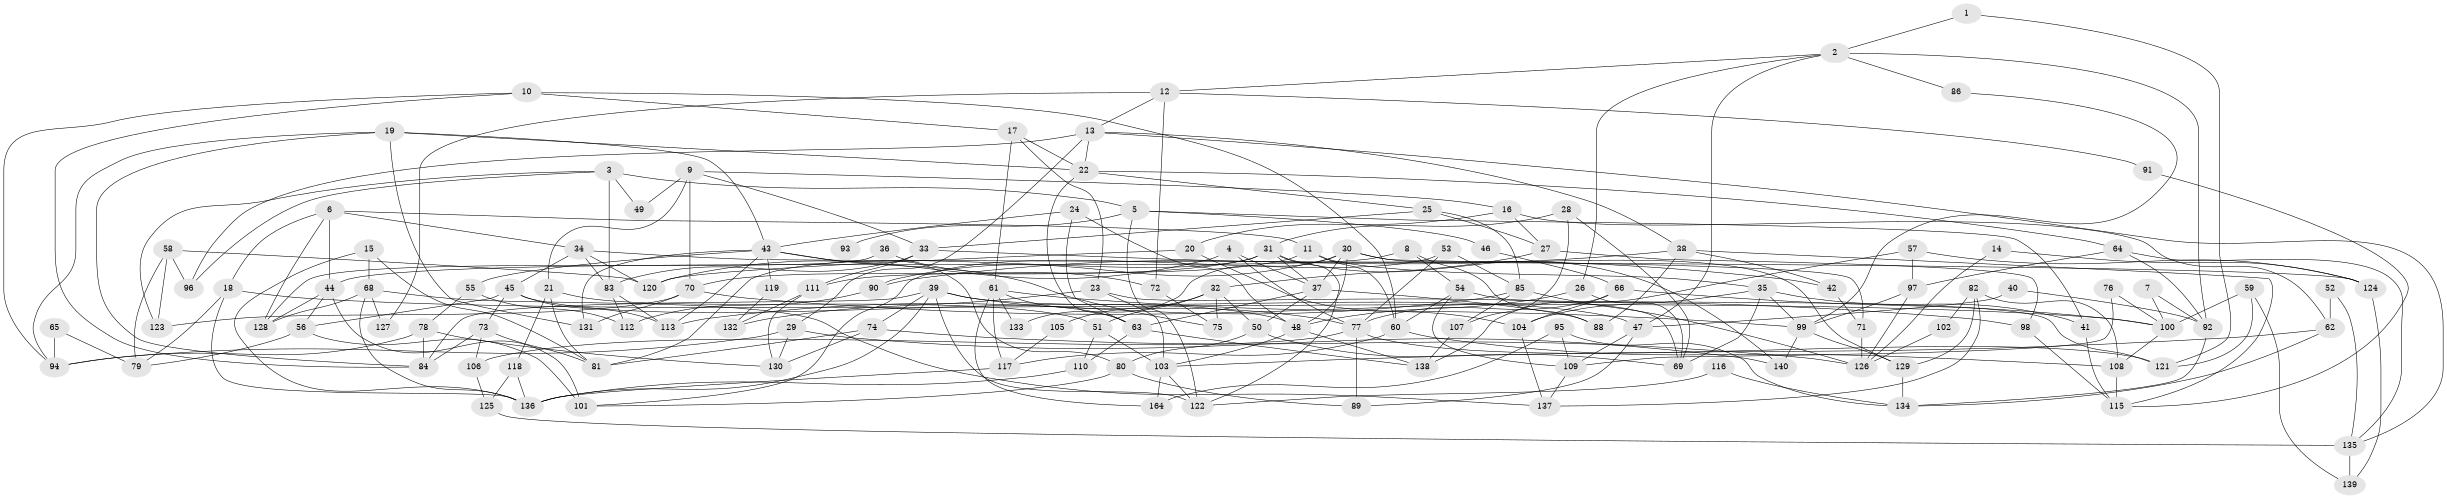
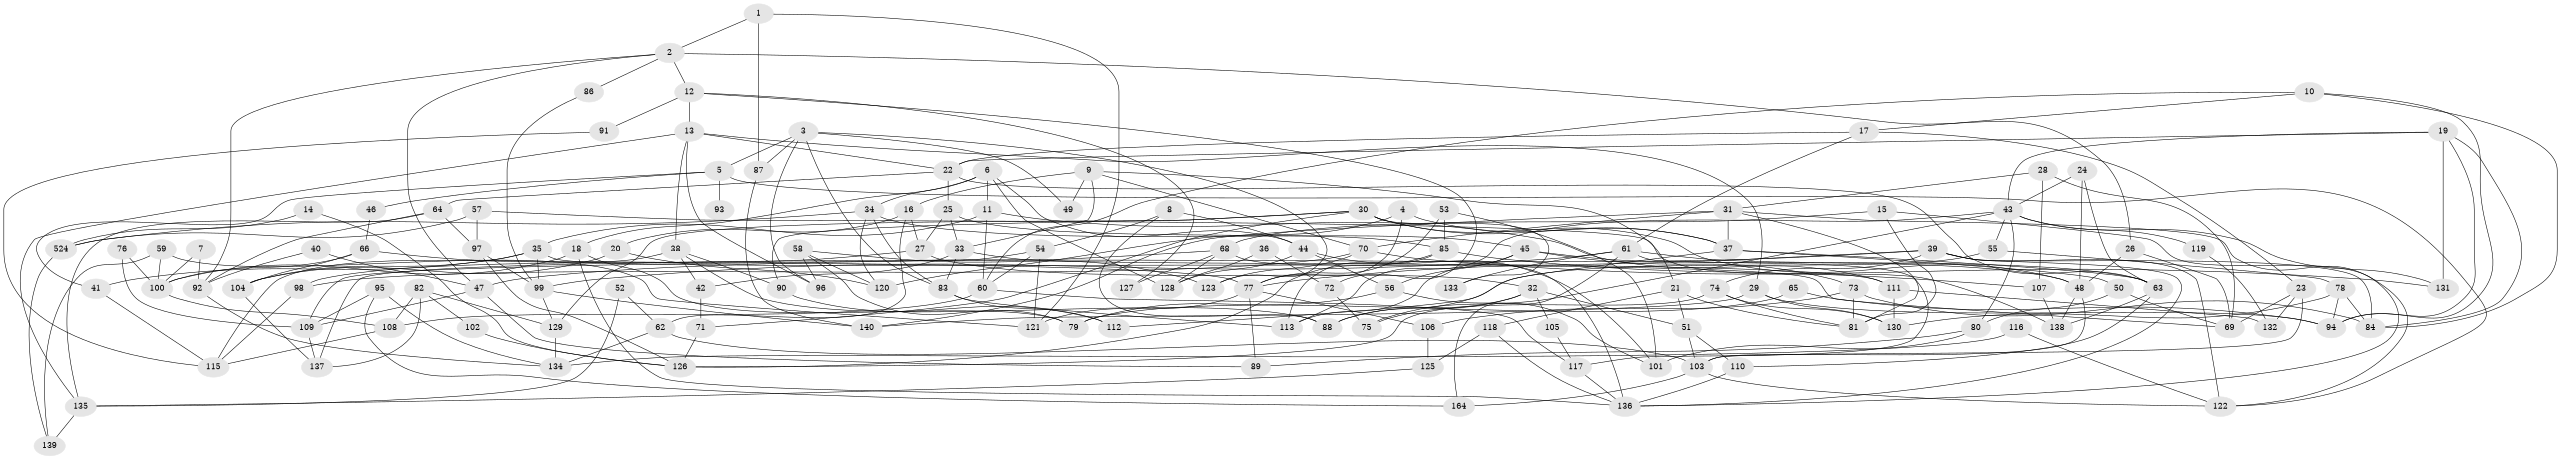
node "87": added
node "124": label "124" -> "524"
edge "32" -- "50": now "32" -- "88"
